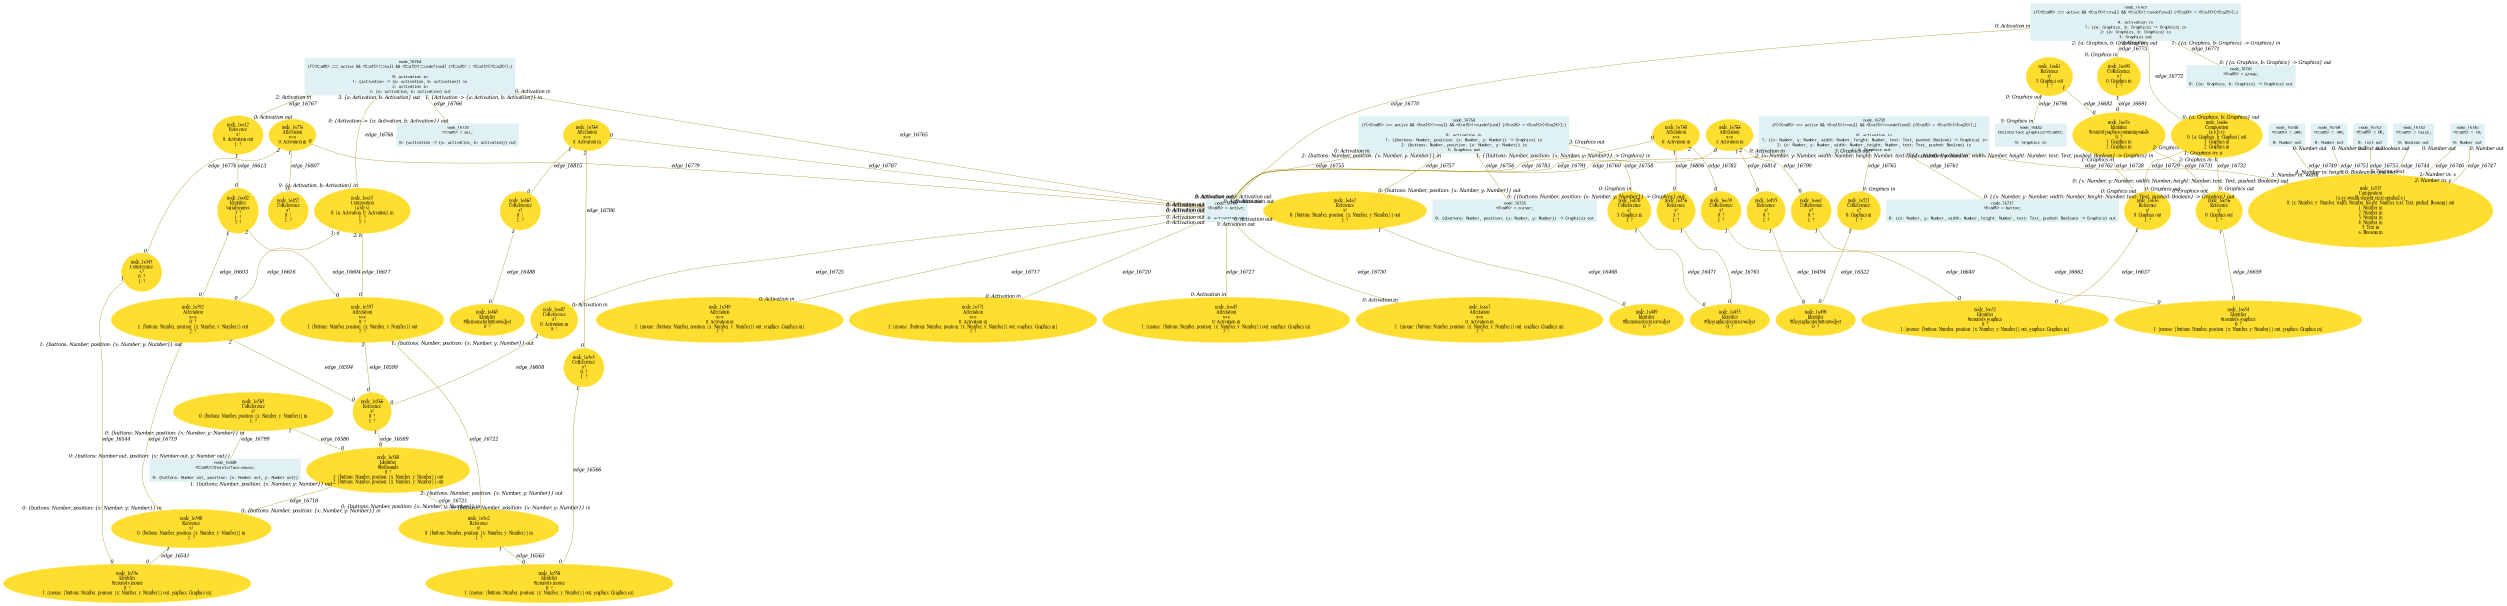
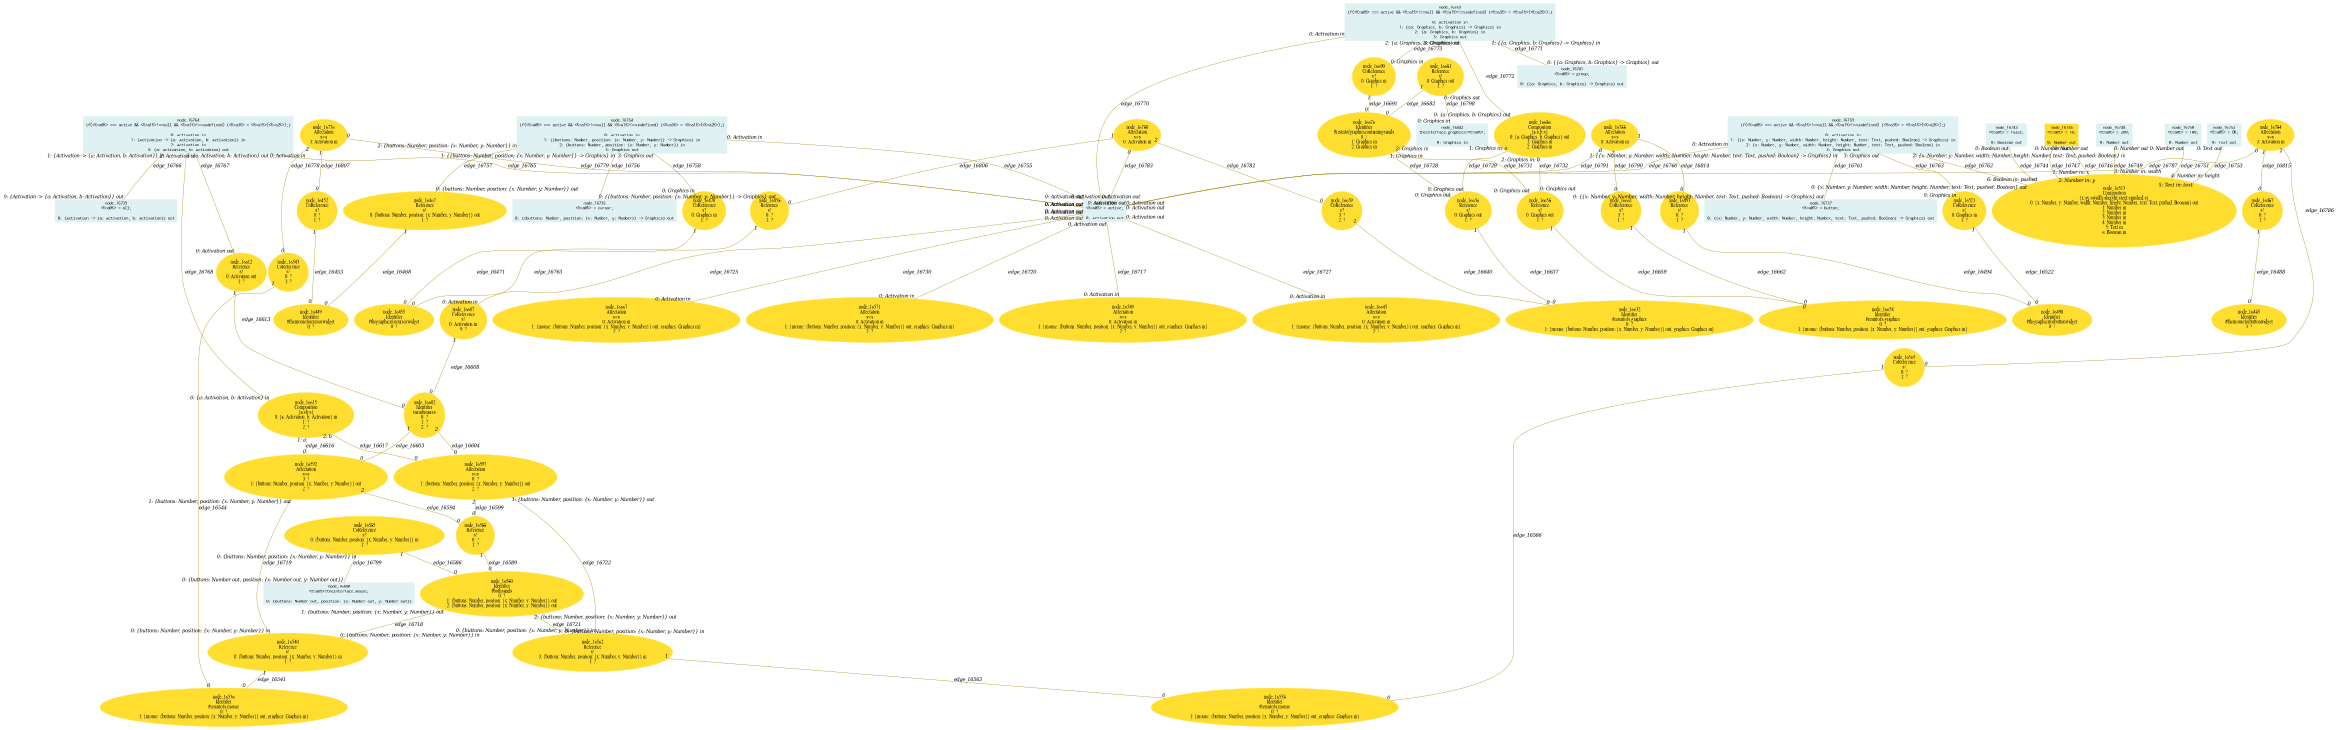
node "node_16745 <%=a0%> = 10; 0: Number out": fillcolor #dff1f2 -> #ffde2f
node "node_16639 CoReference $? 0: ? 1: ?": label "node_16639 CoReference $? 0: ? 1: ?" -> "node_16639 CoReference $? 0: ? 2: ?"
edge "node_16452 CoReference $? 0: ? 1: ?" -- "node_16449 Identifier #themouseforcursorwidget 0: ?": added, label "edge_16453"
edge "node_16607 CoReference $? 0: Activation in 9: ?" -- "node_16588 Reference $! 0: ? 1: ?": now "node_16607 CoReference $? 0: Activation in 9: ?" -- "node_16602 Identifier variableall$$ 0: ? 1: ? 2: ?"
